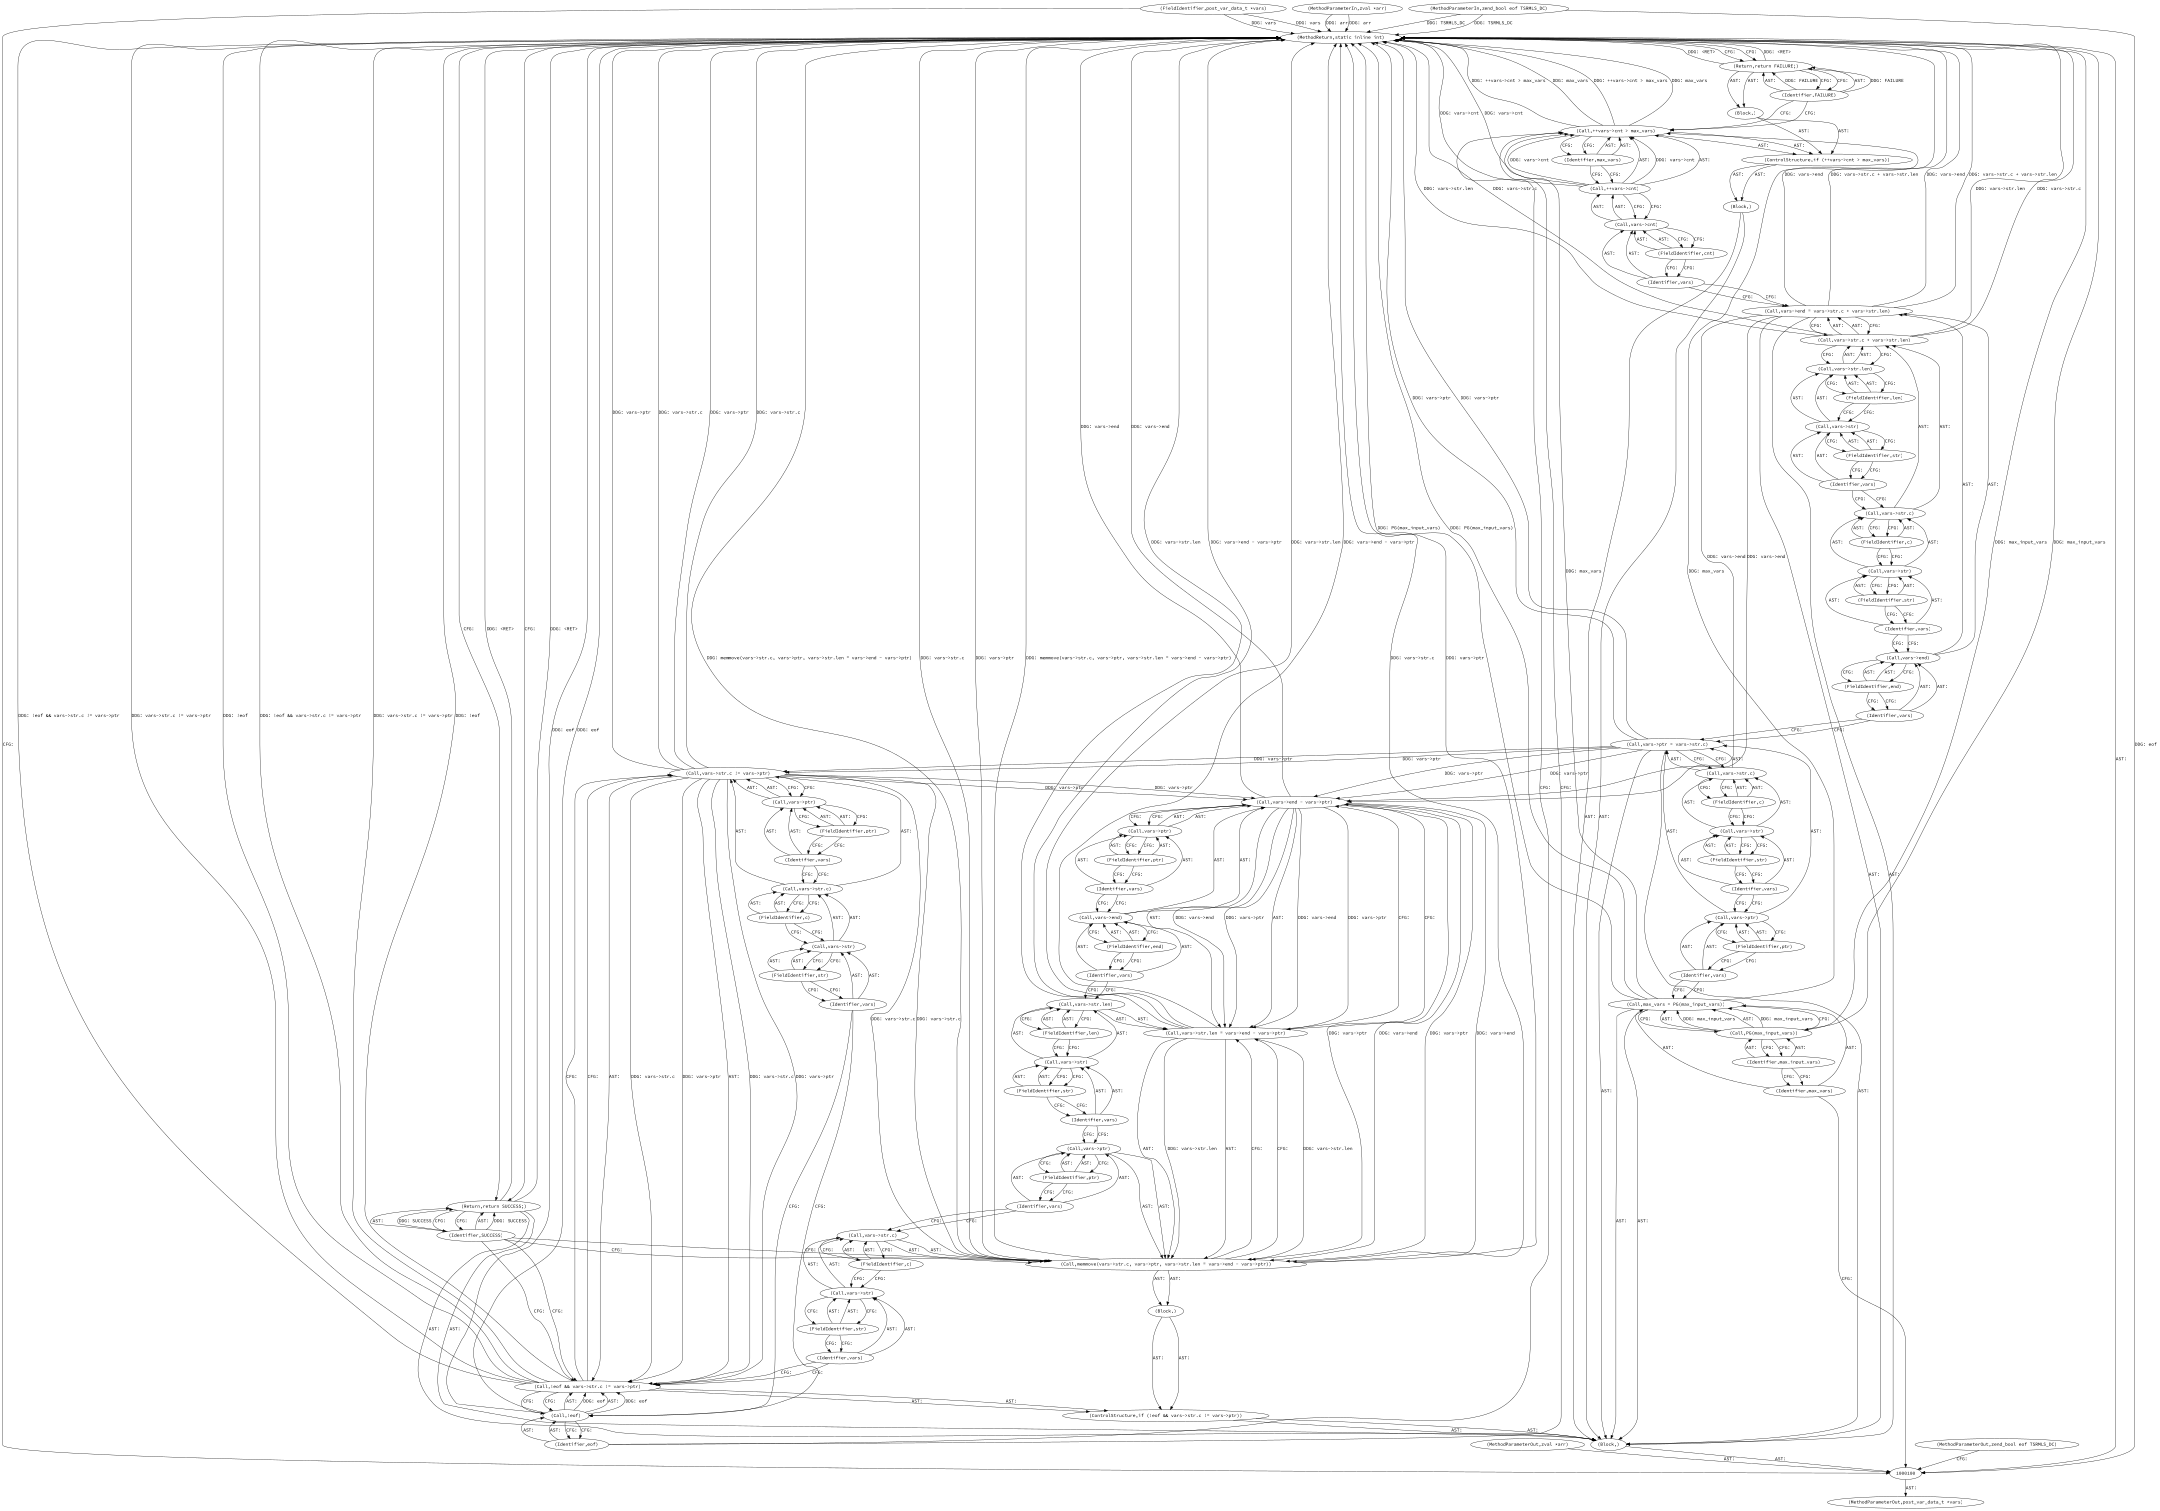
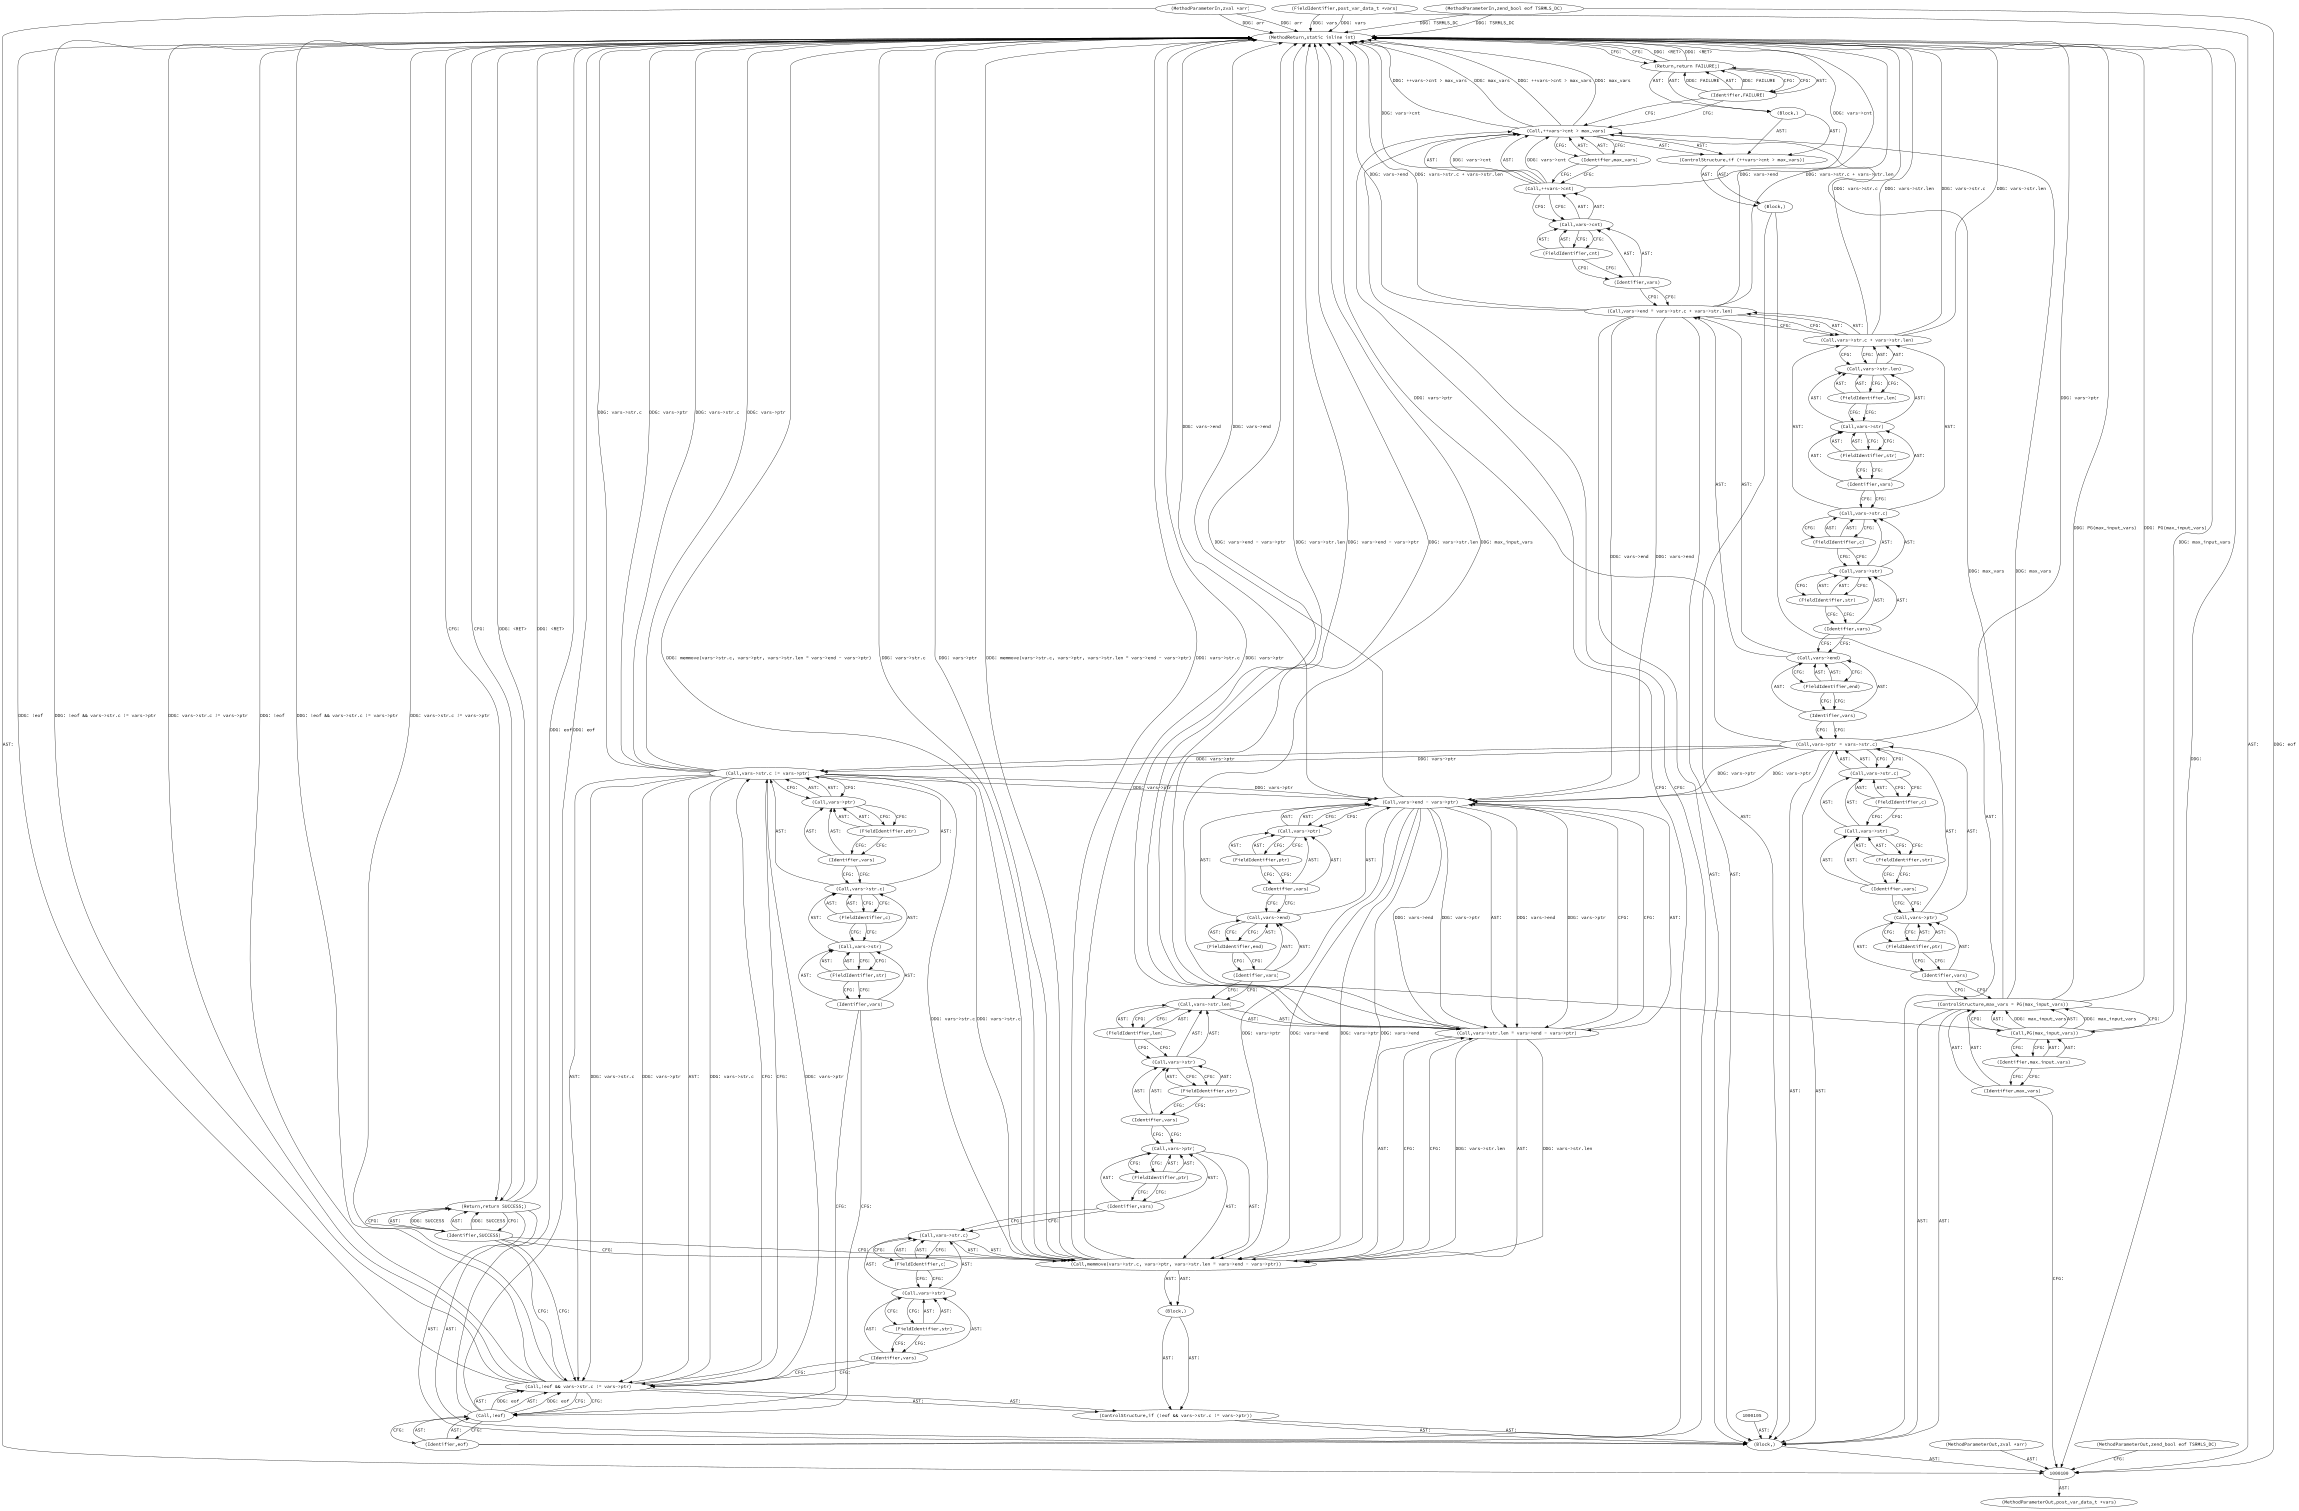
edge "(FieldIdentifier,post_var_data_t *vars)" -> "1000100": label "CFG: " -> "AST: "
edge "(MethodReturn,static inline int)" -> "1000100": label "AST: " -> "DDG: "
node "(Call,max_vars = PG(max_input_vars))": label "(Call,max_vars = PG(max_input_vars))" -> "(ControlStructure,max_vars = PG(max_input_vars))"
edge "(MethodParameterIn,zval *arr)" -> "1000100": added, label "AST:"
node "1000105": added
